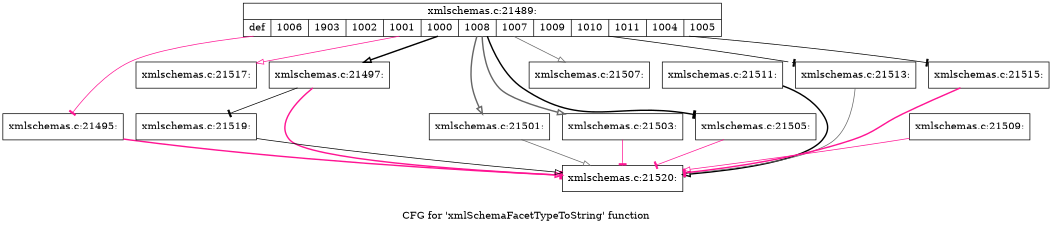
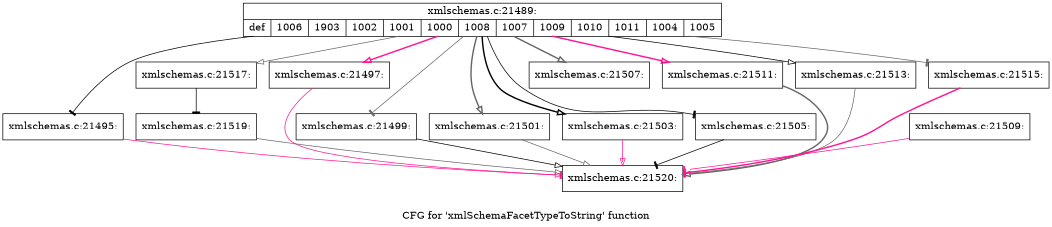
edge "xmlschemas.c:21489:" -> "xmlschemas.c:21497:": color black -> deeppink
edge "xmlschemas.c:21489:" -> "xmlschemas.c:21507:": style solid -> bold
edge "xmlschemas.c:21489:" -> "xmlschemas.c:21511:": added
edge "xmlschemas.c:21489:" -> "xmlschemas.c:21513:": arrowhead tee -> onormal
edge "xmlschemas.c:21489:" -> "xmlschemas.c:21515:": color black -> gray40
edge "xmlschemas.c:21489:" -> "xmlschemas.c:21517:": color deeppink -> gray40
edge "xmlschemas.c:21489:" -> "xmlschemas.c:21495:": color deeppink -> black
edge "xmlschemas.c:21489:" -> "xmlschemas.c:21503:": color gray40 -> black
edge "xmlschemas.c:21497:" -> "xmlschemas.c:21519:": now "xmlschemas.c:21517:" -> "xmlschemas.c:21519:"
edge "xmlschemas.c:21489:" -> "xmlschemas.c:21505:": style bold -> solid
node "xmlschemas.c:21499:": added
edge "xmlschemas.c:21511:" -> "xmlschemas.c:21520:": color black -> gray40
edge "xmlschemas.c:21509:" -> "xmlschemas.c:21520:": arrowhead onormal -> tee
edge "xmlschemas.c:21503:" -> "xmlschemas.c:21520:": arrowhead tee -> onormal
edge "xmlschemas.c:21505:" -> "xmlschemas.c:21520:": color deeppink -> black
edge "xmlschemas.c:21519:" -> "xmlschemas.c:21520:": color black -> gray40
edge "xmlschemas.c:21497:" -> "xmlschemas.c:21520:": style bold -> solid
edge "xmlschemas.c:21495:" -> "xmlschemas.c:21520:": style bold -> solid
